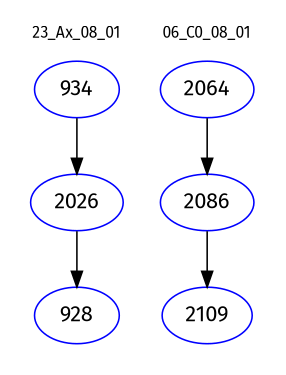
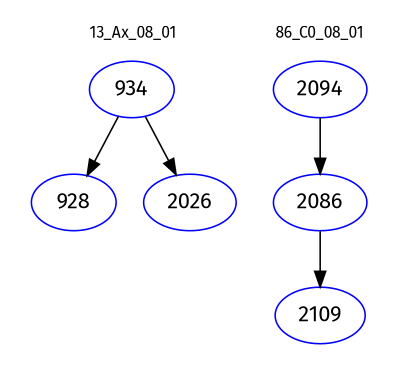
cluster "23_Ax_08_01": label "23_Ax_08_01" -> "13_Ax_08_01"
cluster "06_C0_08_01": label "06_C0_08_01" -> "86_C0_08_01"
node "2064": label "2064" -> "2094"
edge "2026" -> "928": now "934" -> "928"
